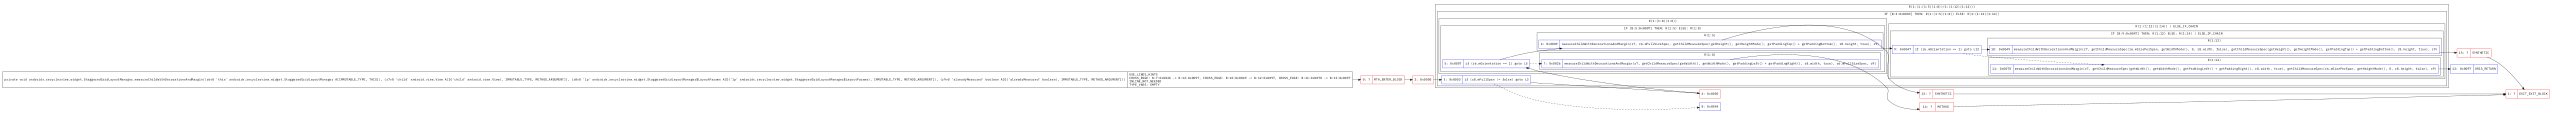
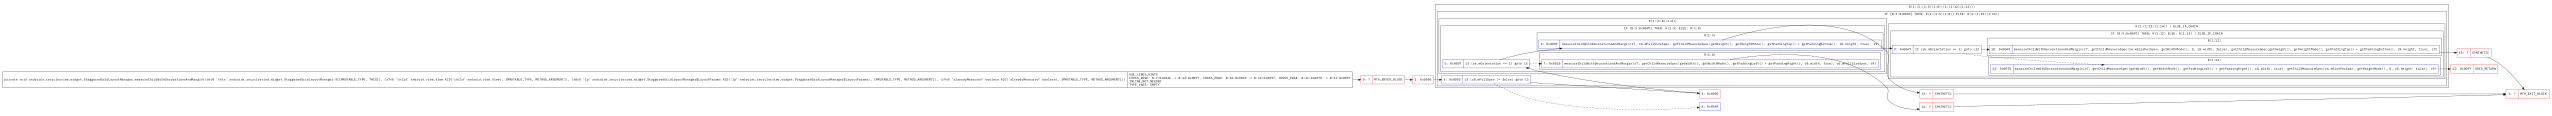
node "12: 0x0097": color blue -> red
node "1: ?": text "EXIT_EXIT_BLOCK" -> "MTH_EXIT_BLOCK"
node "14: ?": text "METHOD" -> "SYNTHETIC"
